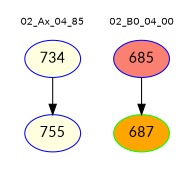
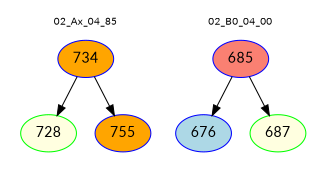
node "734": fillcolor lightyellow -> orange
node "728": added
node "755": fillcolor lightyellow -> orange
node "687": fillcolor orange -> lightyellow
node "676": added
